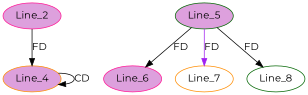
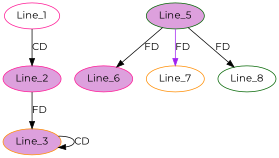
node "Line_1": added
node "Line_4": label "Line_4" -> "Line_3"
